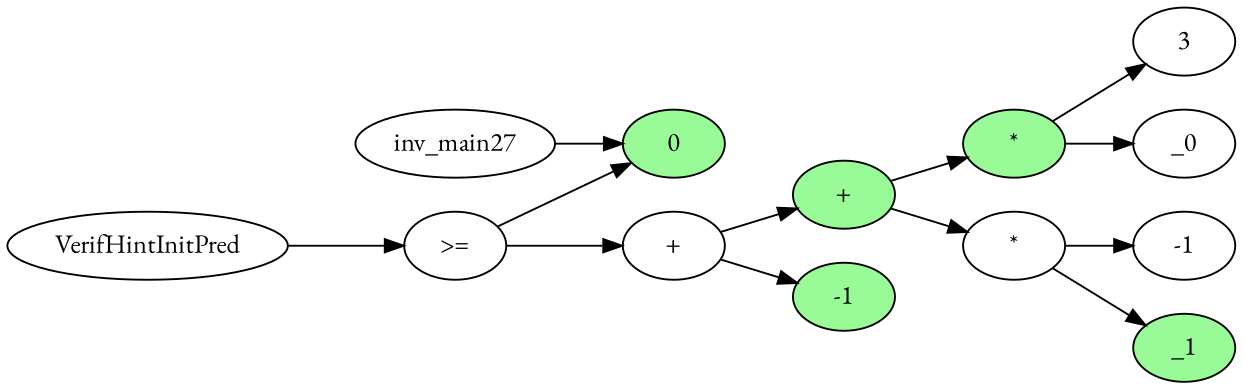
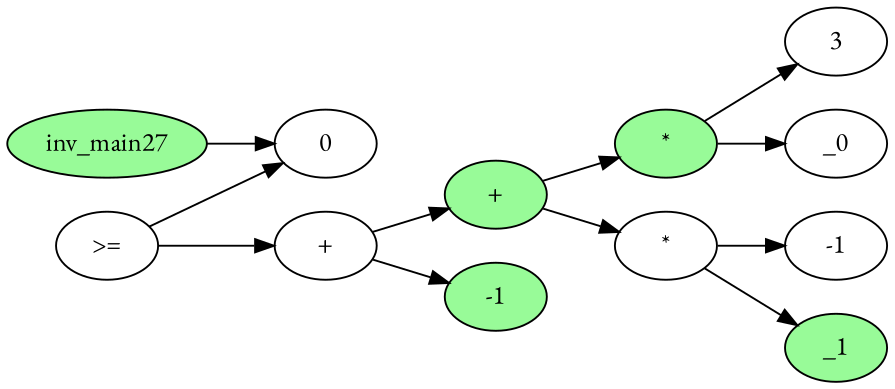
node "inv_main27": fillcolor white -> palegreen
node "0": fillcolor palegreen -> white
node "VerifHintInitPred": removed
